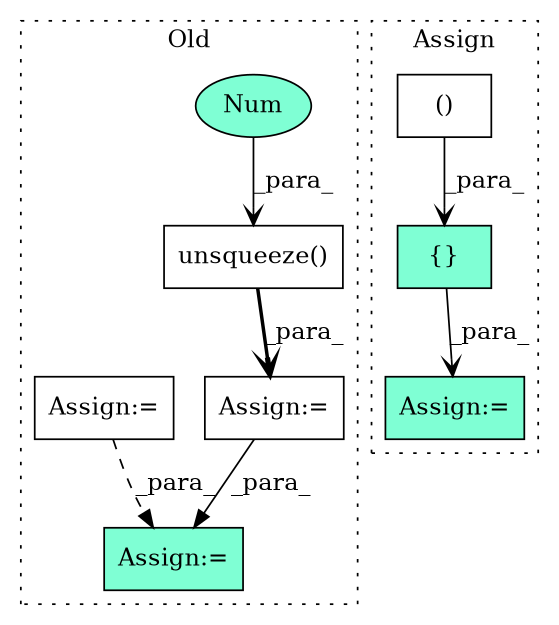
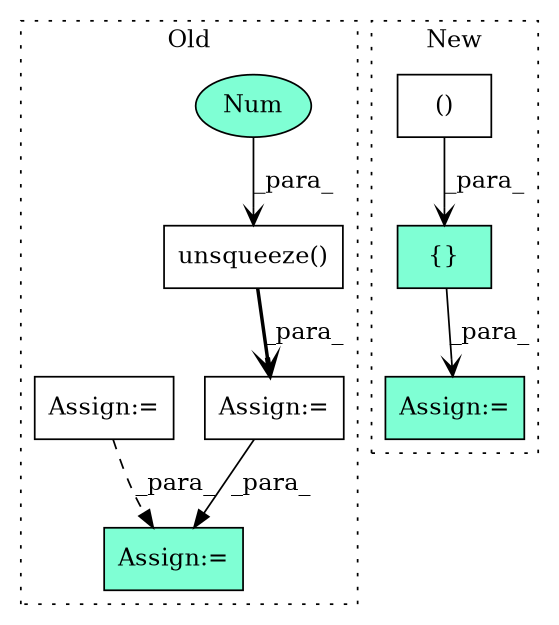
cluster "Assign": label "Assign" -> "New"
